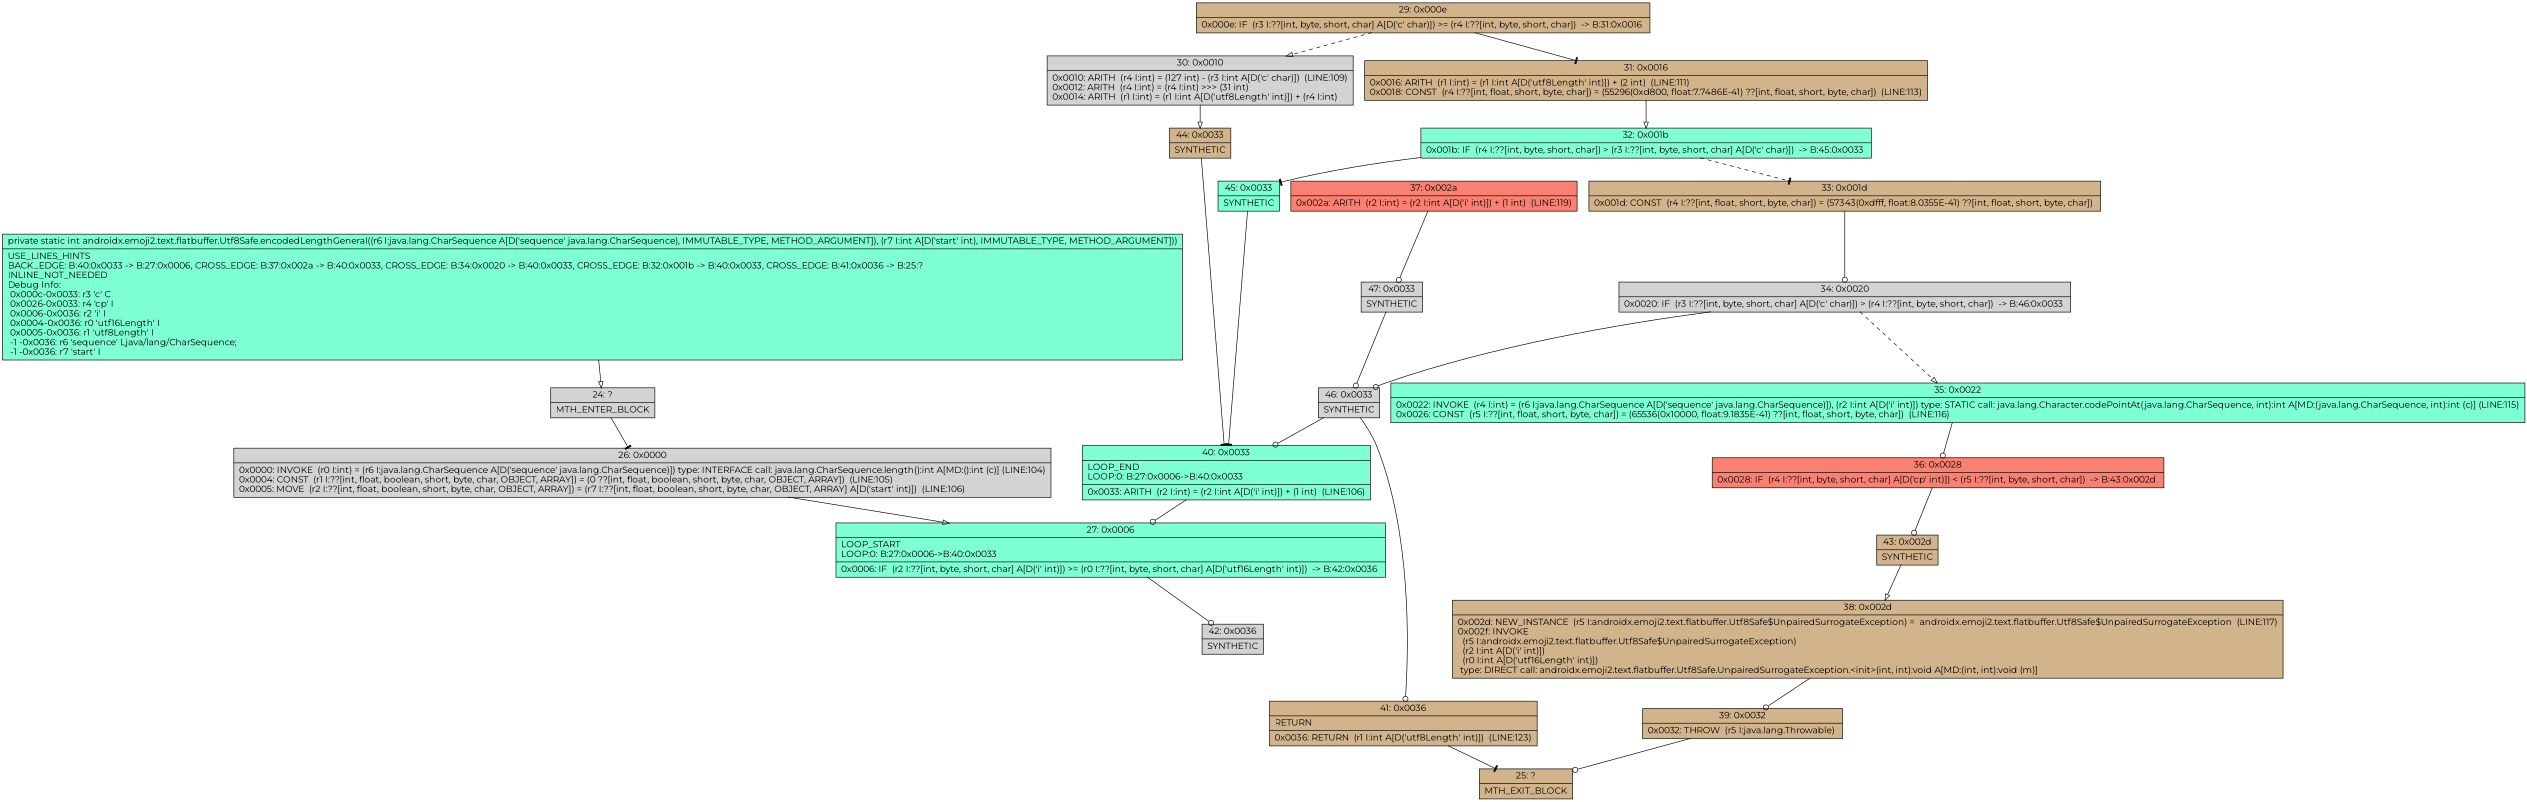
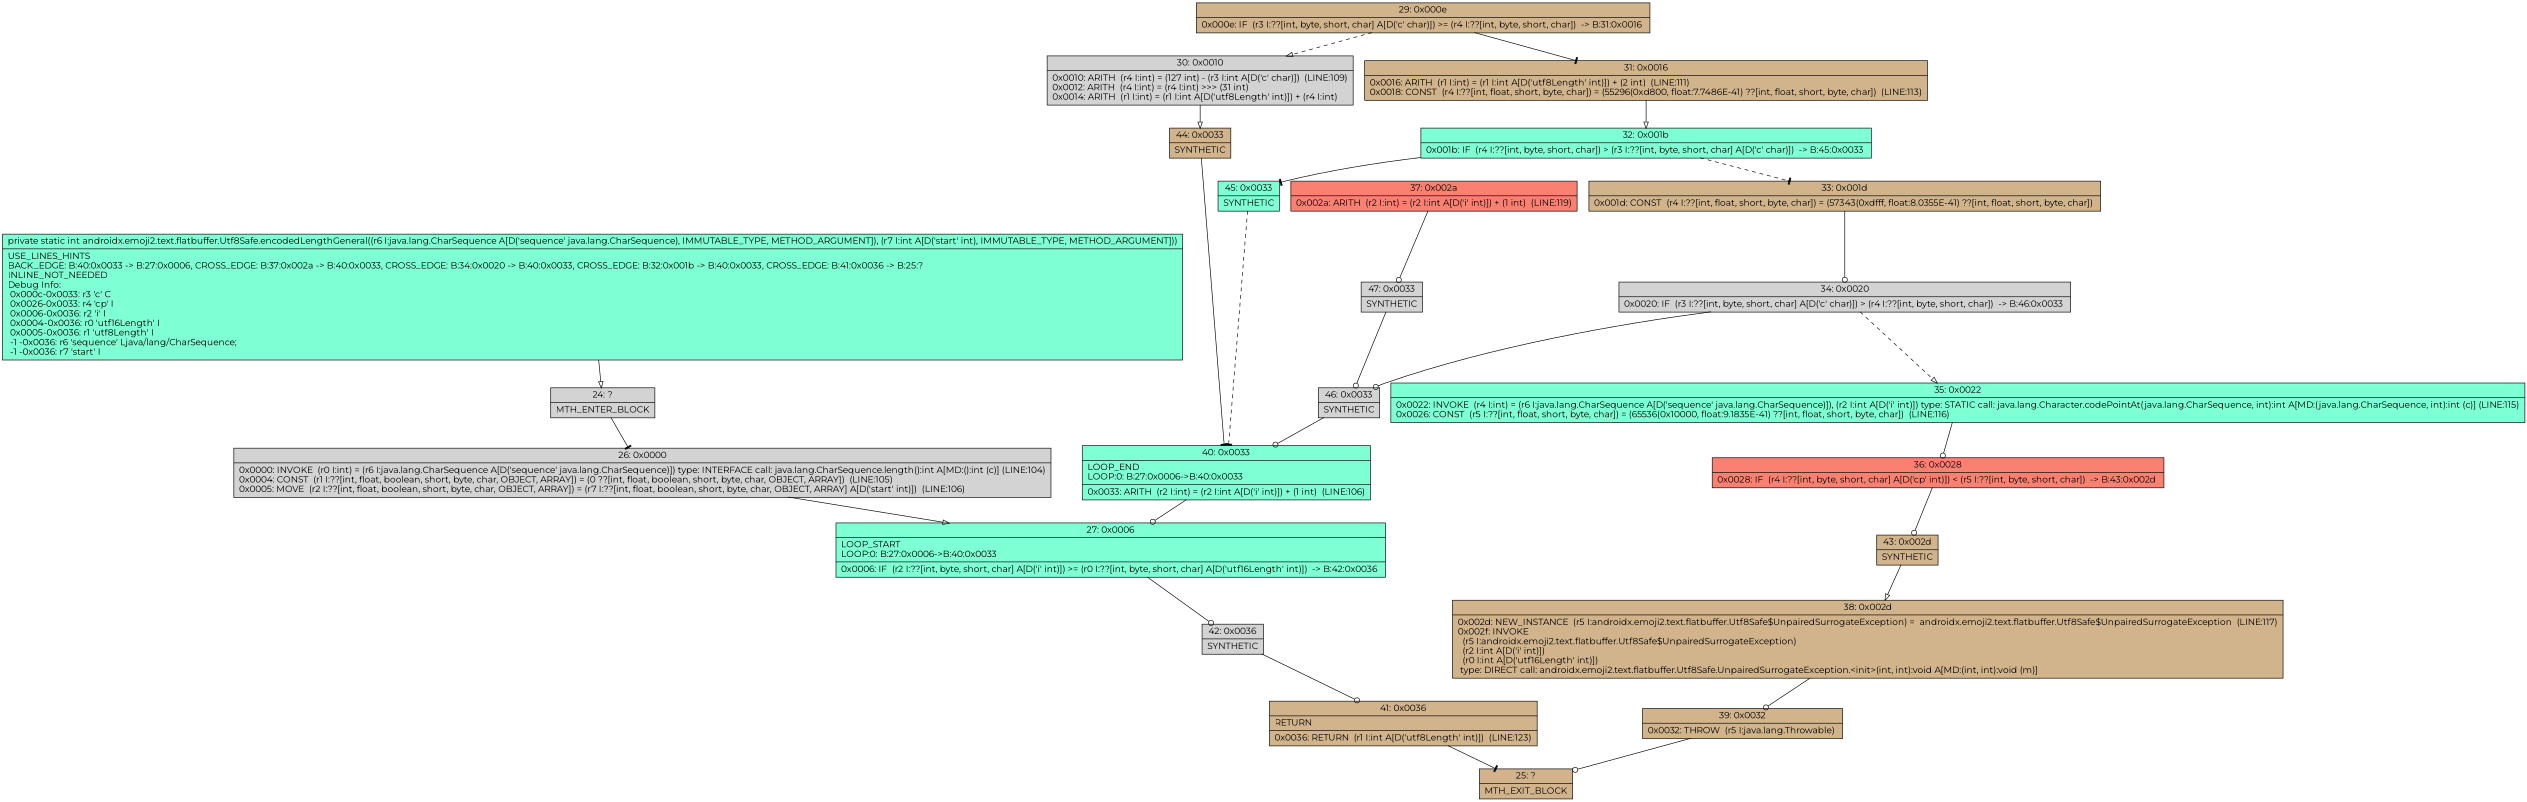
edge "45: 0x0033" -> "40: 0x0033": style solid -> dashed
edge "46: 0x0033" -> "41: 0x0036": now "42: 0x0036" -> "41: 0x0036"
